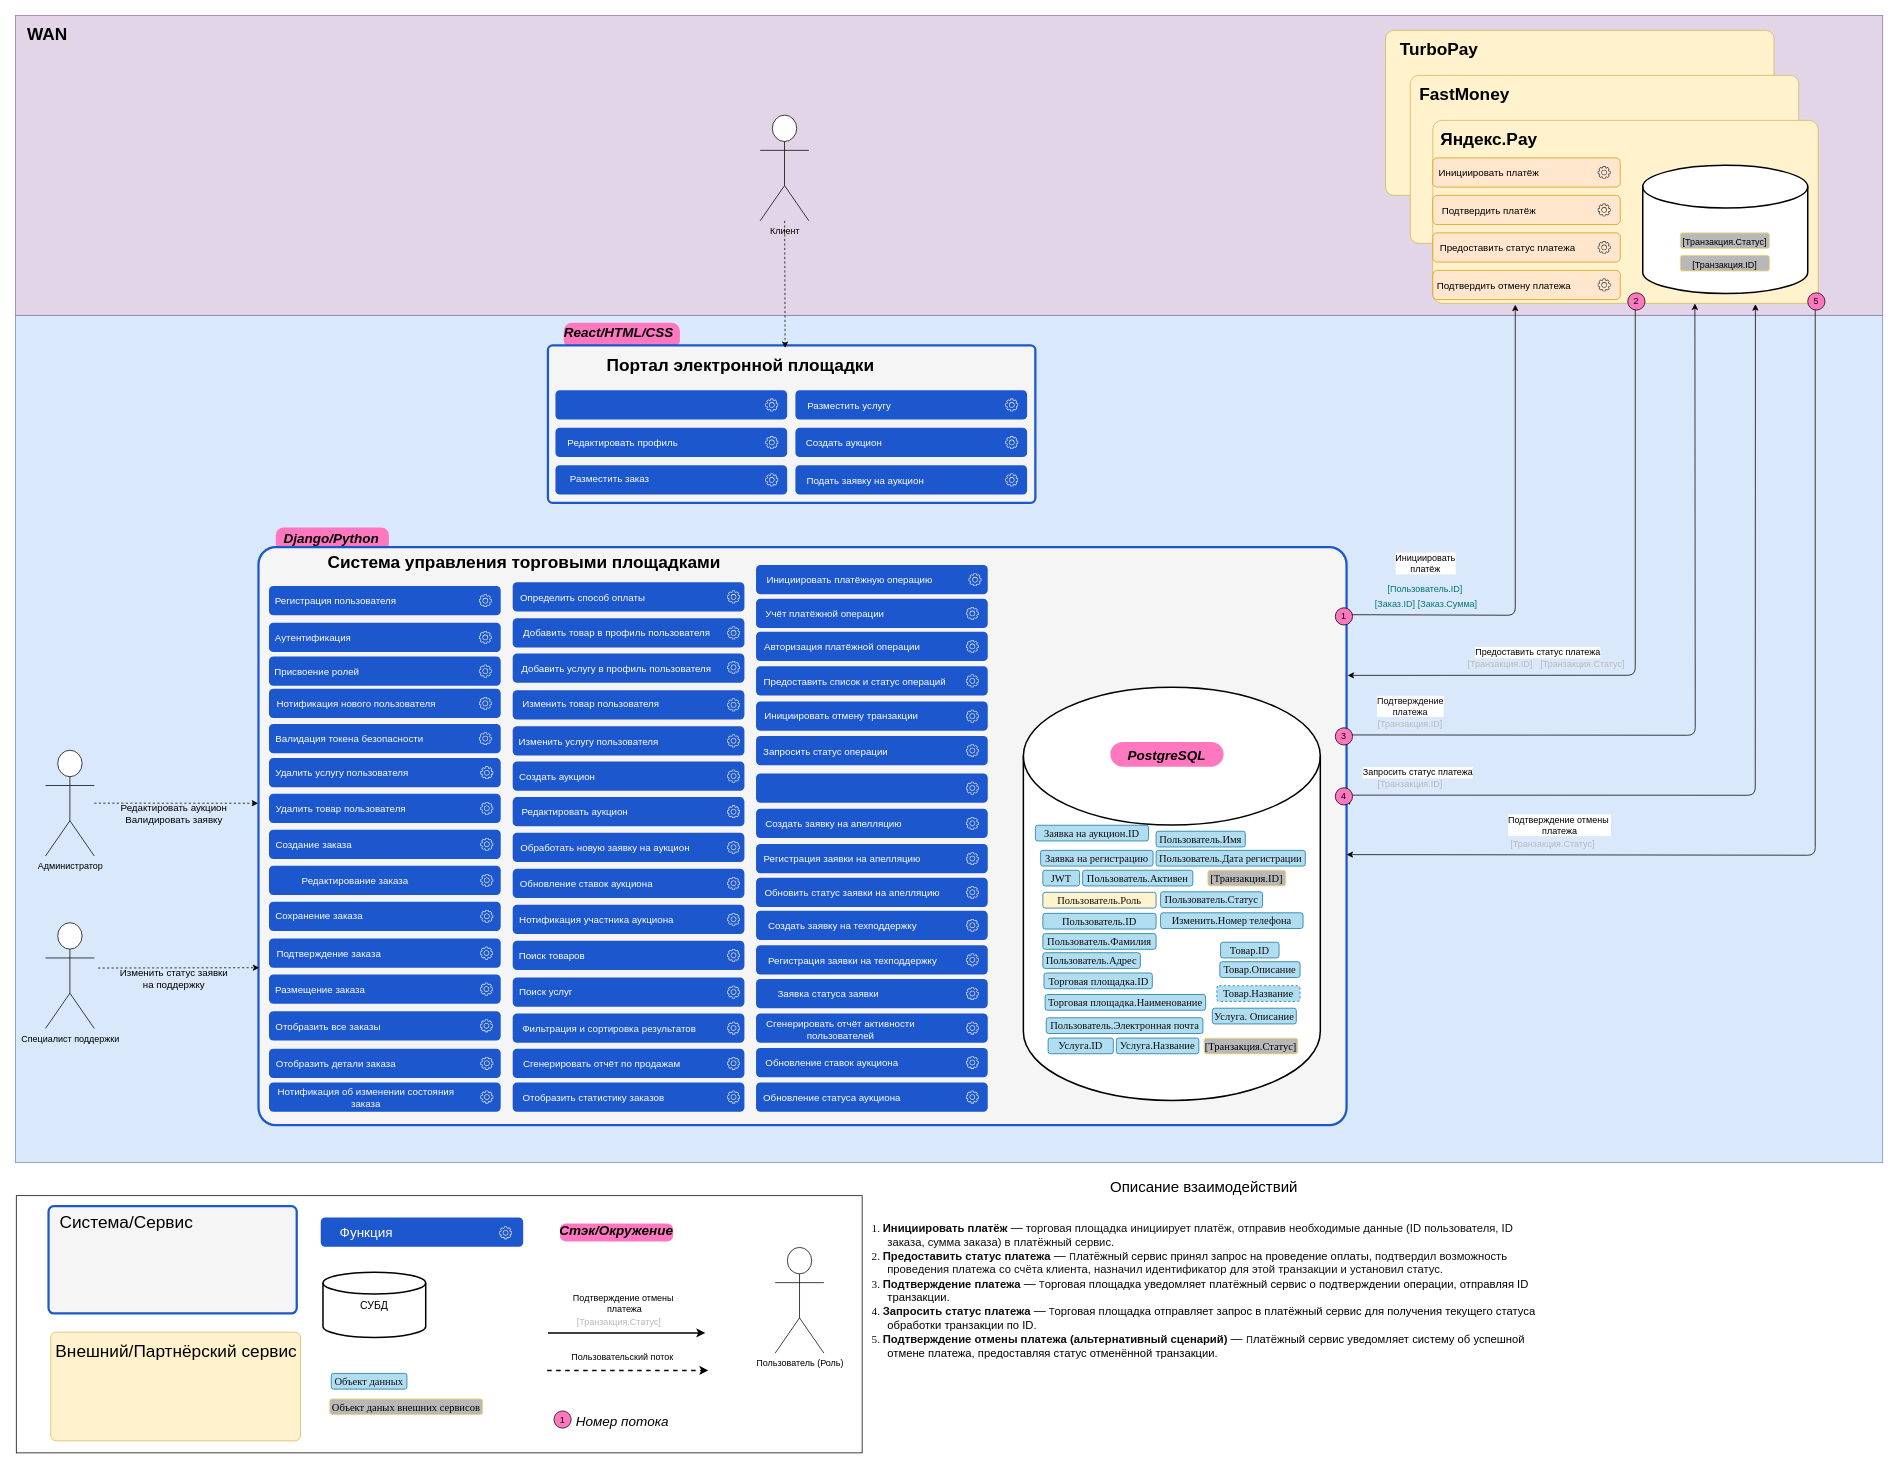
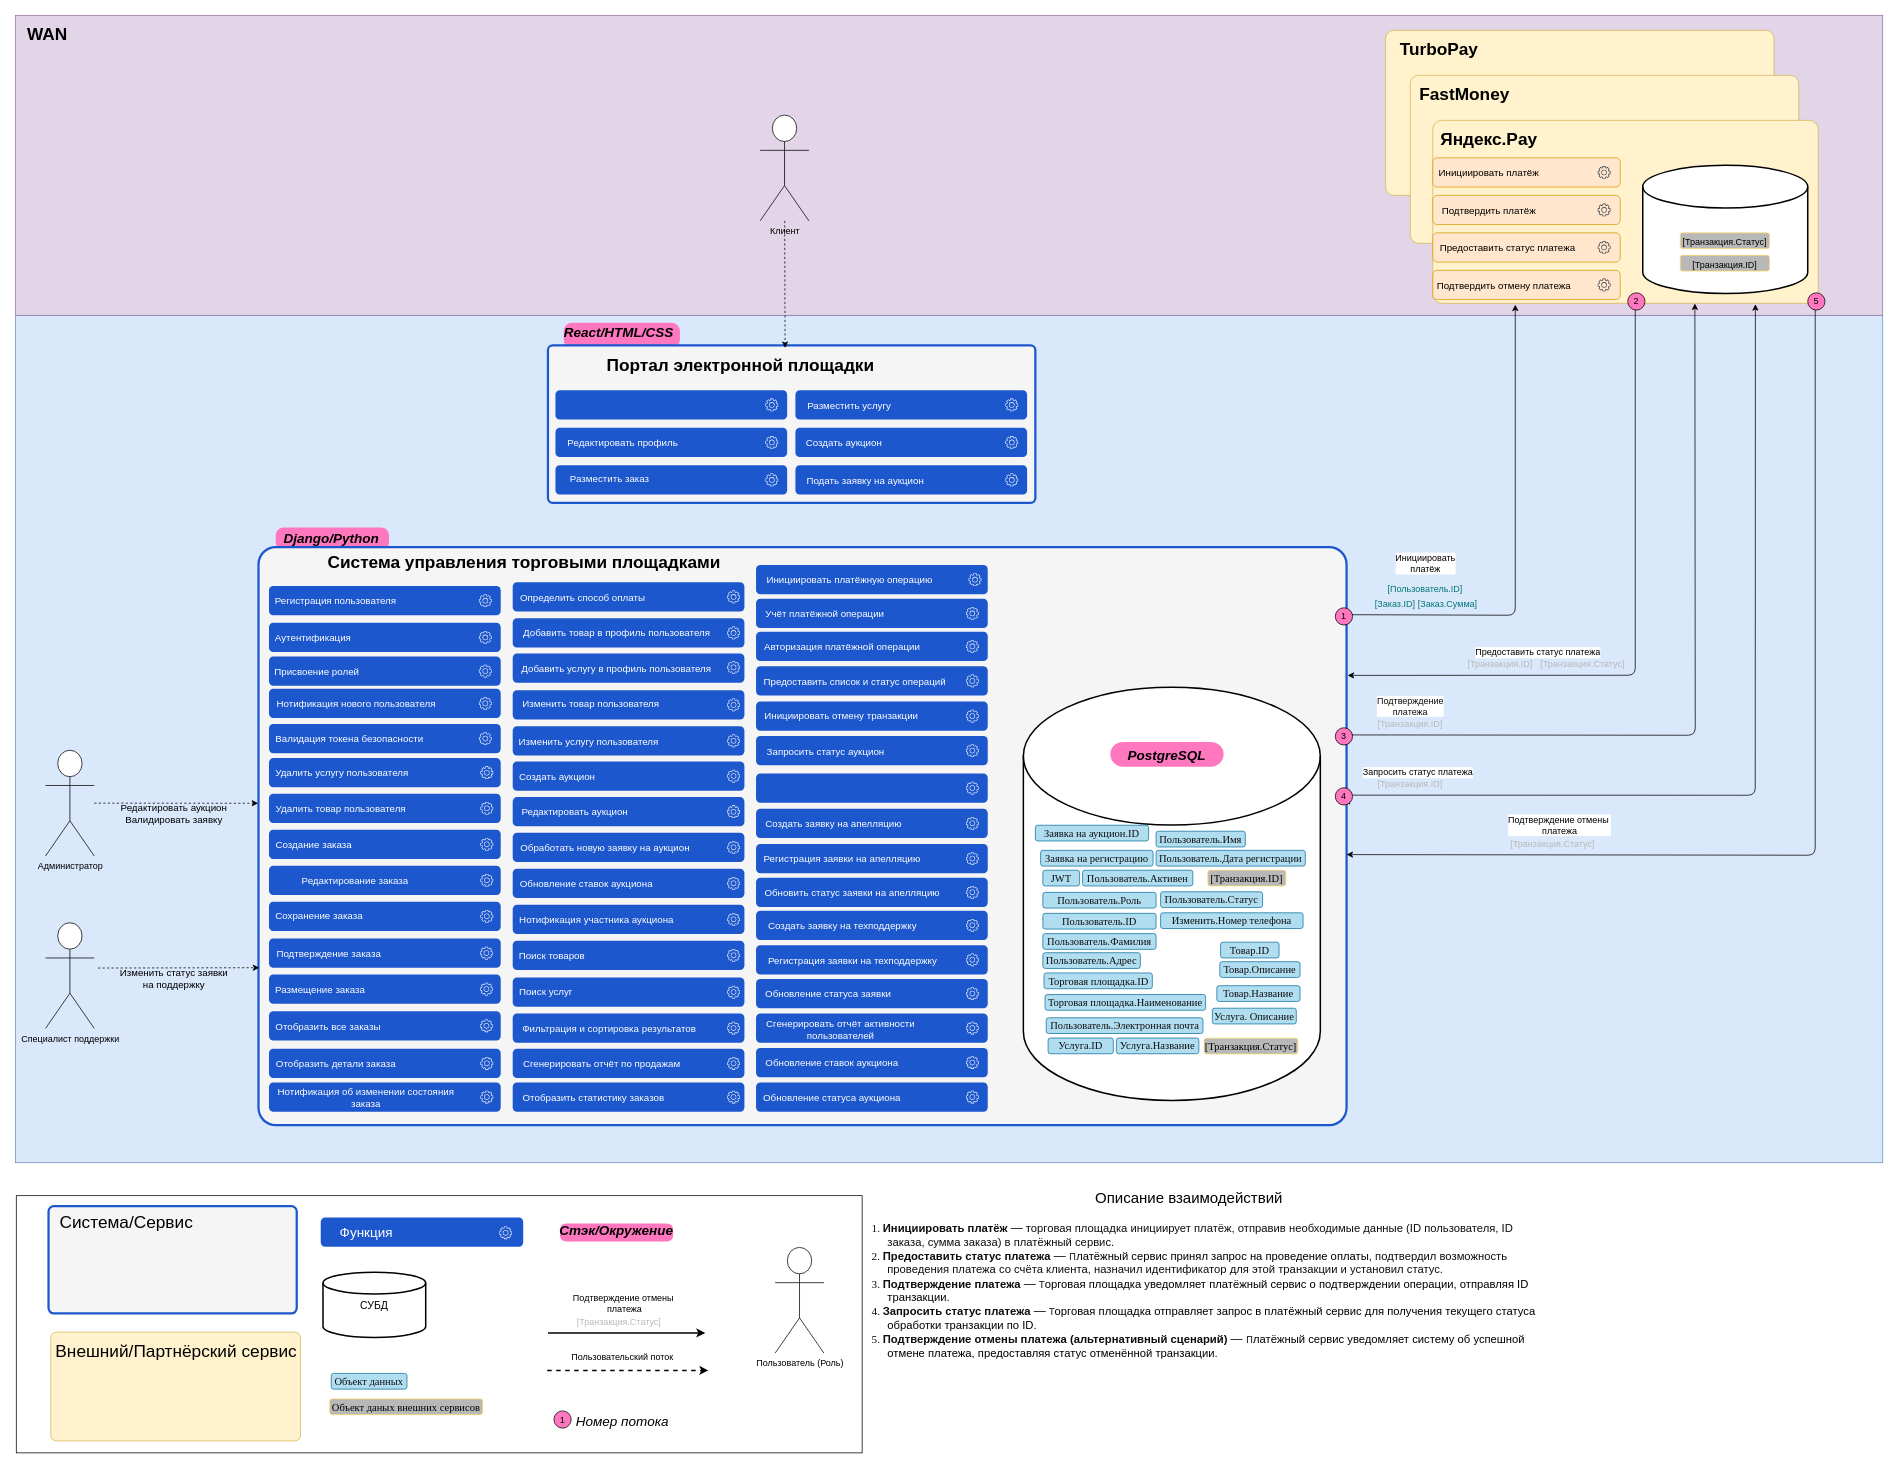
node "Запросить статус операции": label "Запросить статус операции" -> "Запросить статус аукцион"
node "Пользователь.Роль": fillcolor #fff2cc -> #b1ddf0
node "Заявка статуса заявки": label "Заявка статуса заявки" -> "Обновление статуса заявки"
node "Товар.Название": style dashed -> solid
node "Описание взаимодействий": moved (1204, 1186) -> (1189, 1197)
